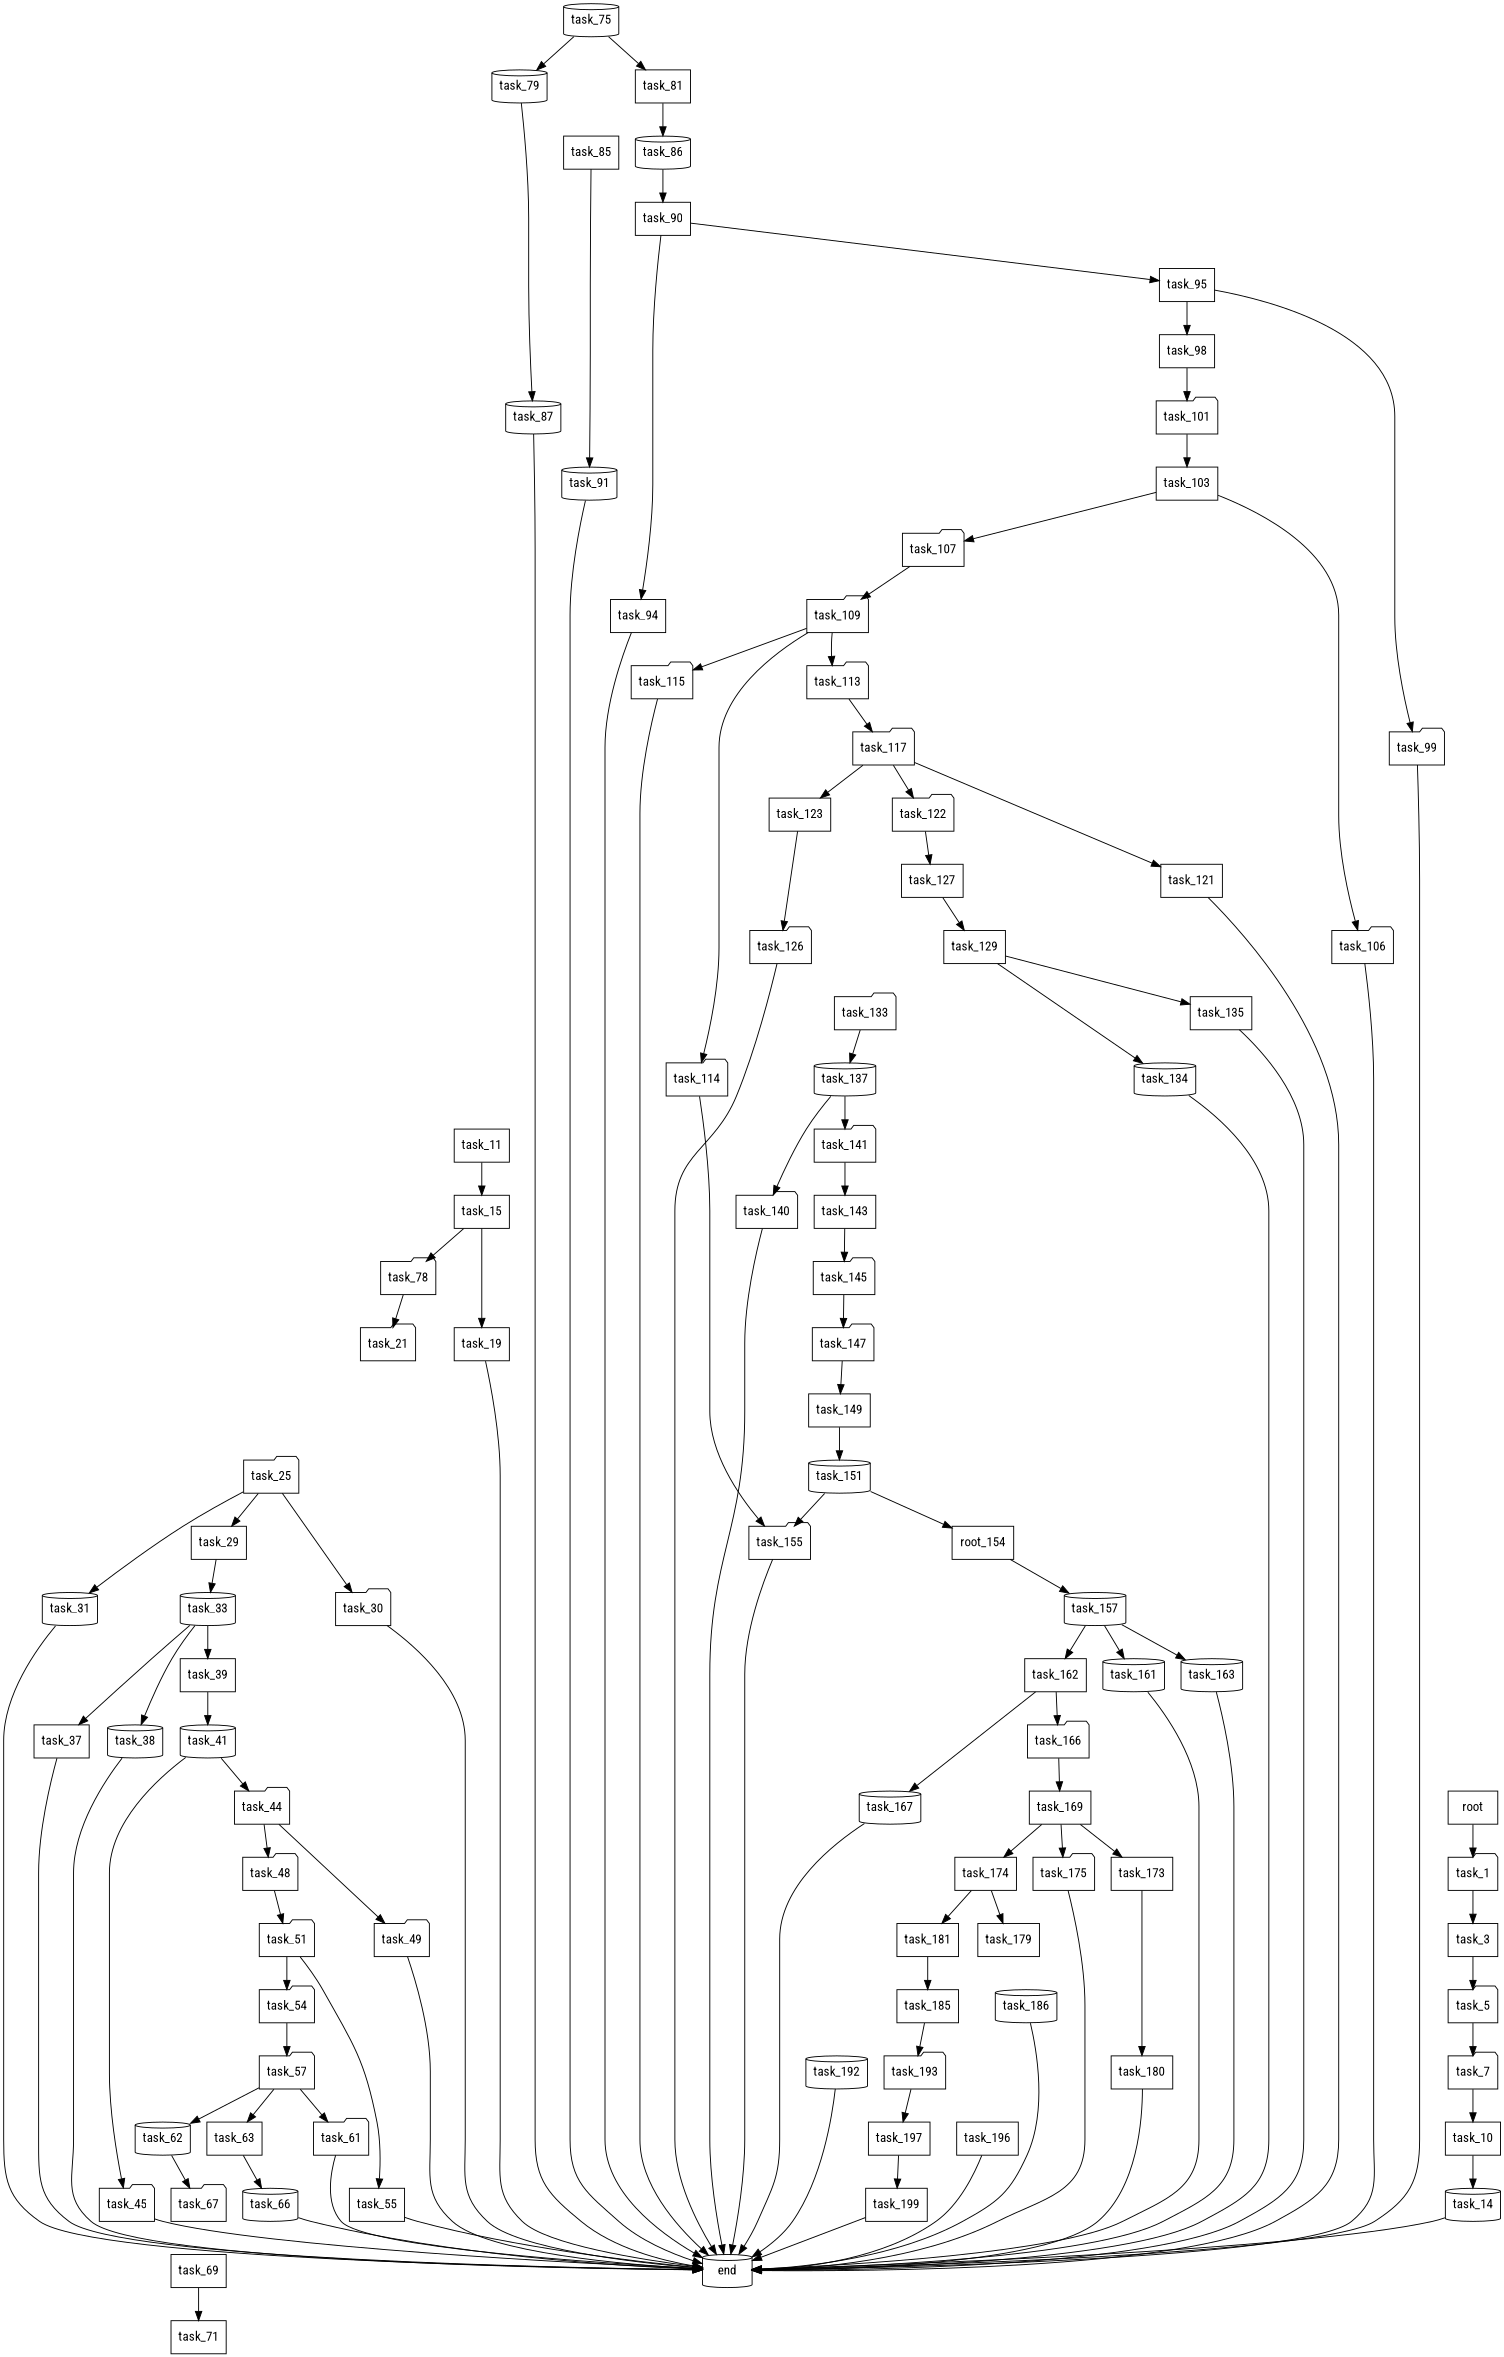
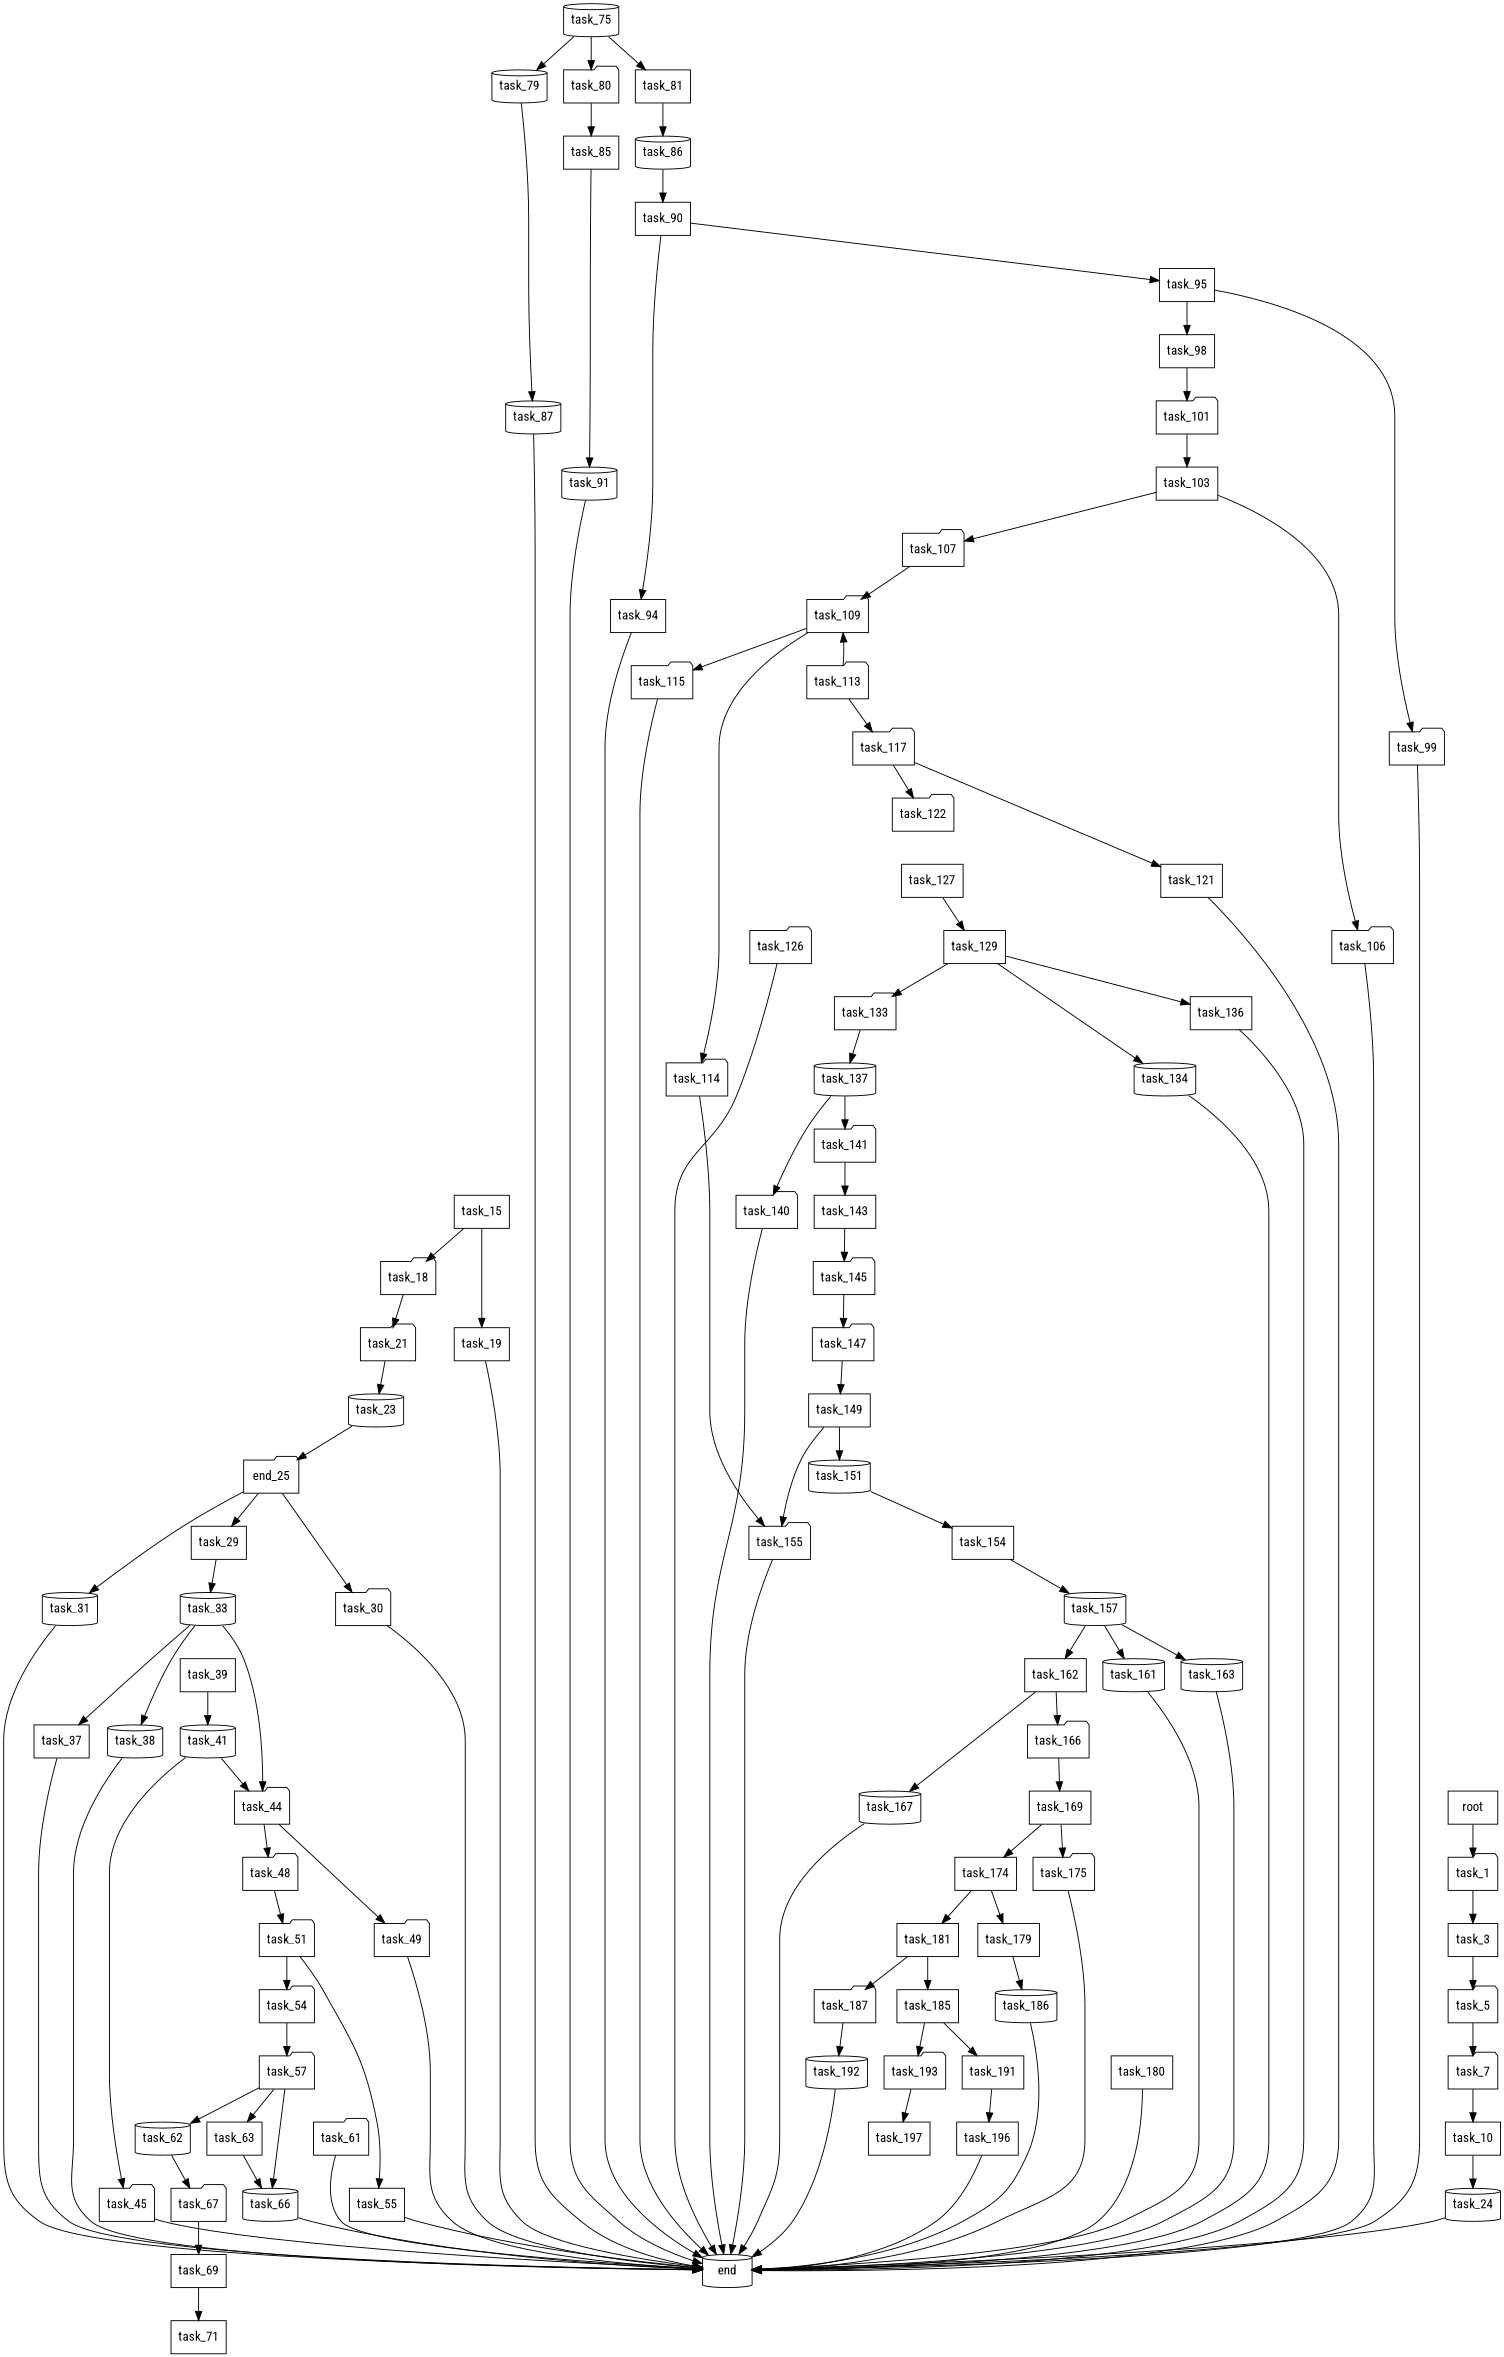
node "task_80": added
edge "task_109" -> "task_113": reversed
node "task_123": removed
edge "task_122" -> "task_127": removed
edge "task_129" -> "task_133": added
node "task_135": label "task_135" -> "task_136"
node "task_11": removed
node "task_78": label "task_78" -> "task_18"
node "task_23": added
node "task_25": label "task_25" -> "end_25"
edge "task_151" -> "task_155": now "task_149" -> "task_155"
node "root_154": label "root_154" -> "task_154"
edge "task_33" -> "task_39": now "task_33" -> "task_44"
node "task_173": removed
edge "task_179" -> "task_186": added
node "task_187": added
node "task_191": added
edge "task_57" -> "task_61": now "task_57" -> "task_66"
node "task_199": removed
node "task_14": label "task_14" -> "task_24"
edge "task_67" -> "task_69": added
